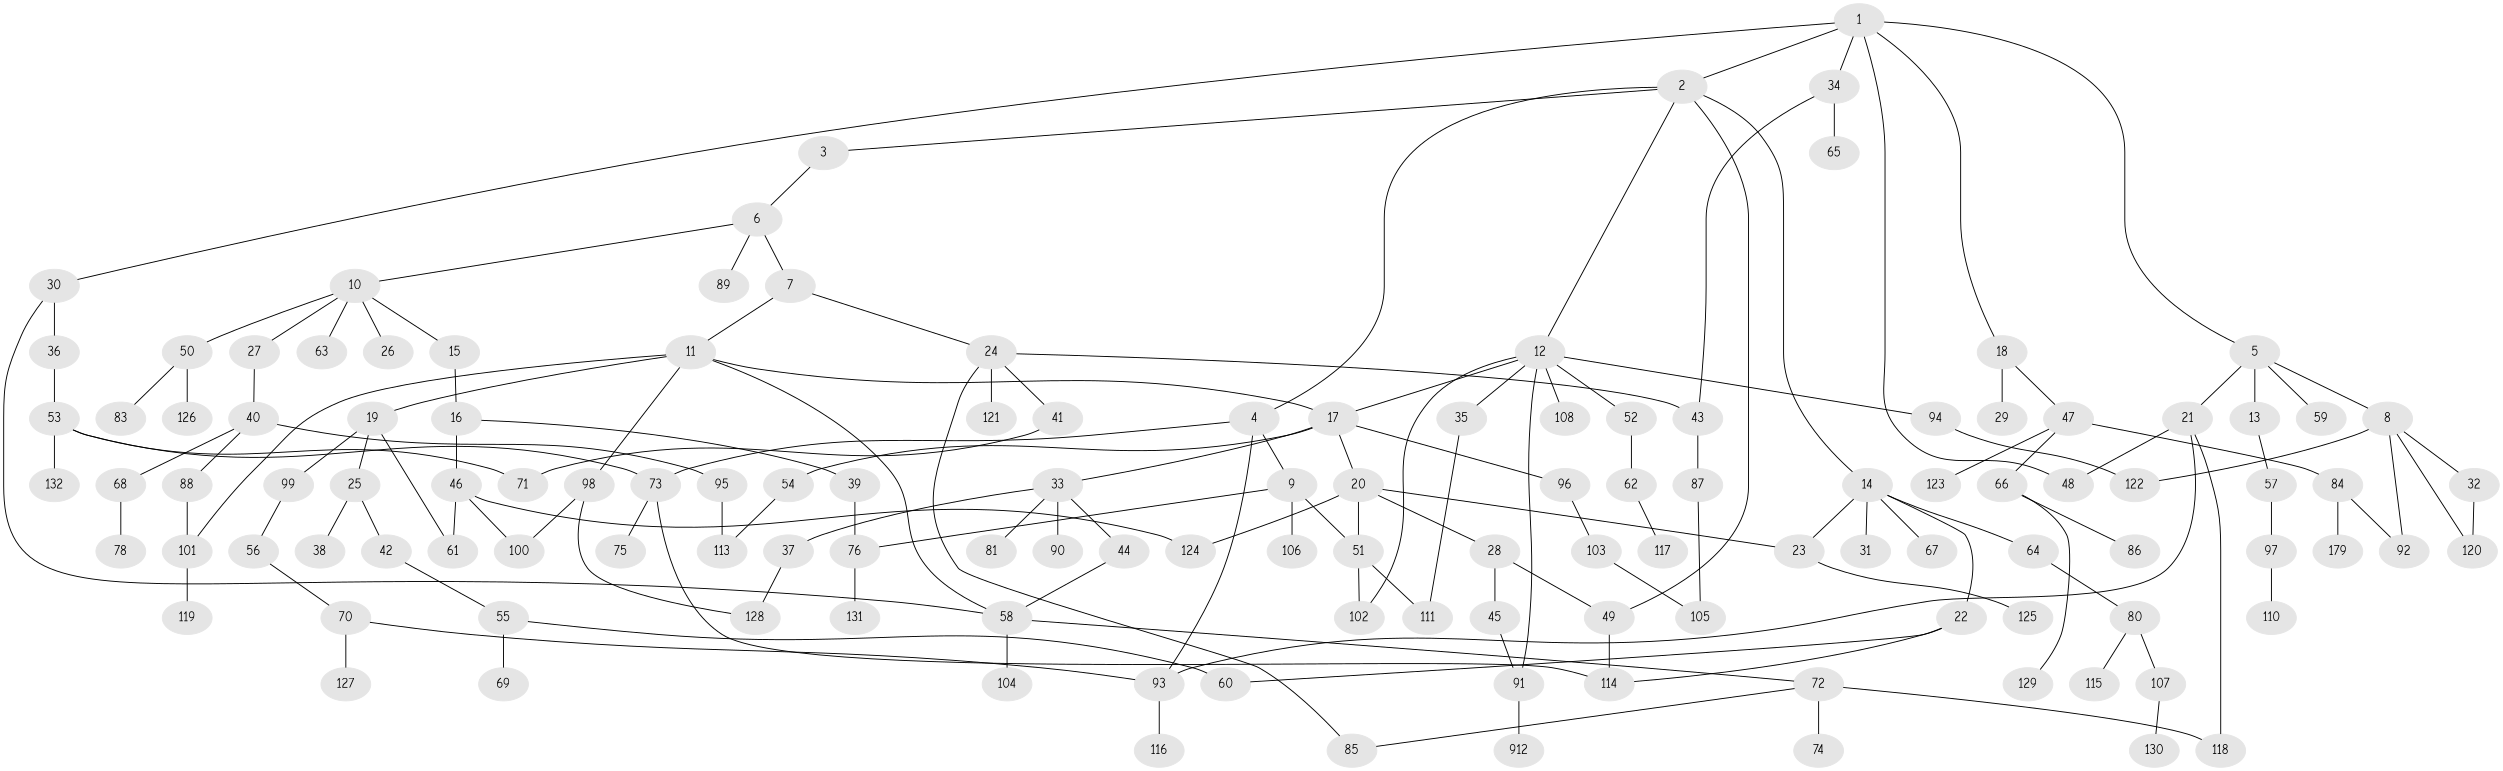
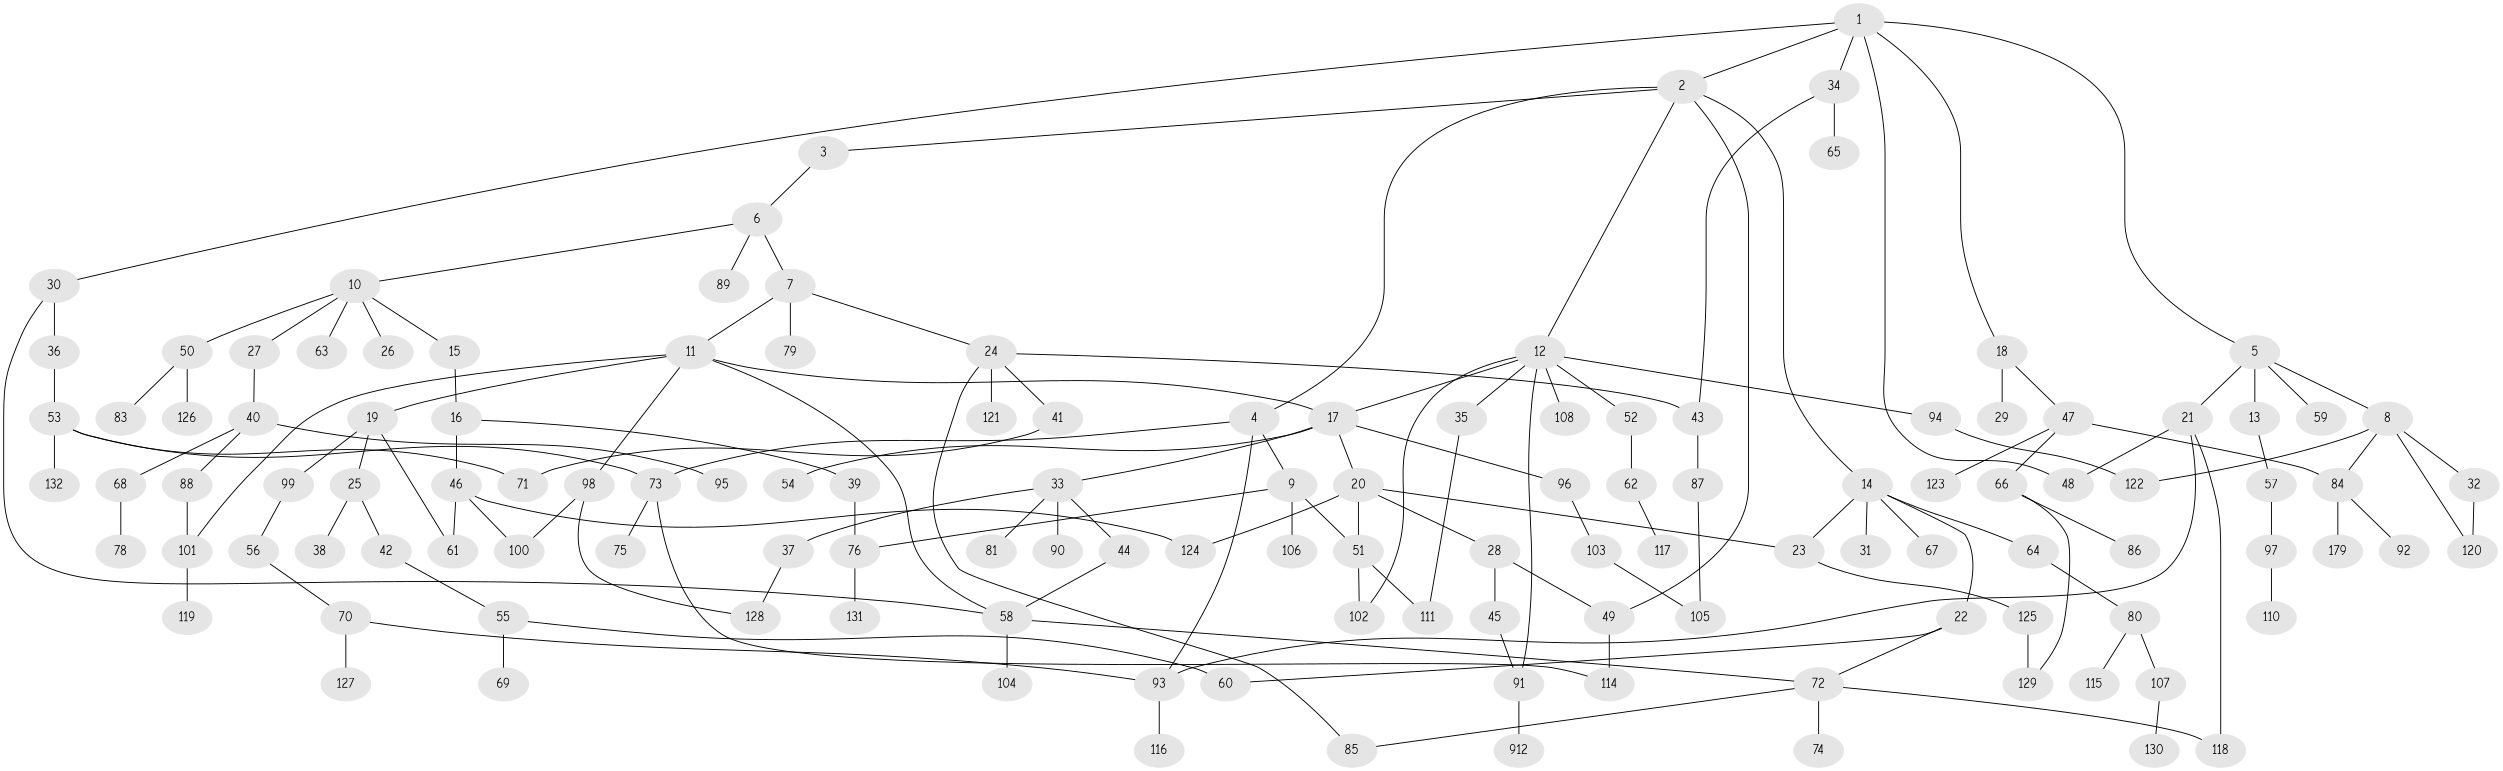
node "79": added
edge "8" -- "92": now "8" -- "84"
node "113": removed
edge "125" -- "129": added
edge "22" -- "114": now "22" -- "72"
